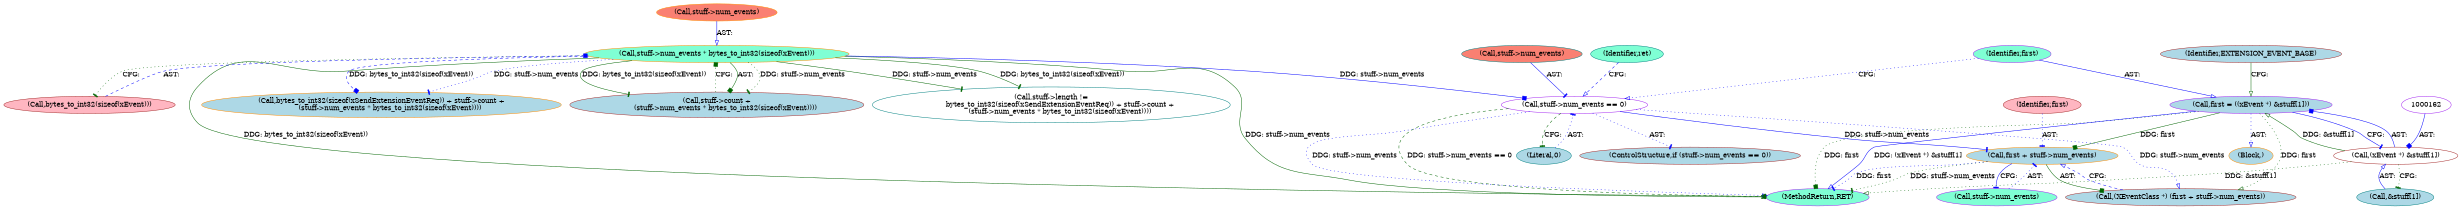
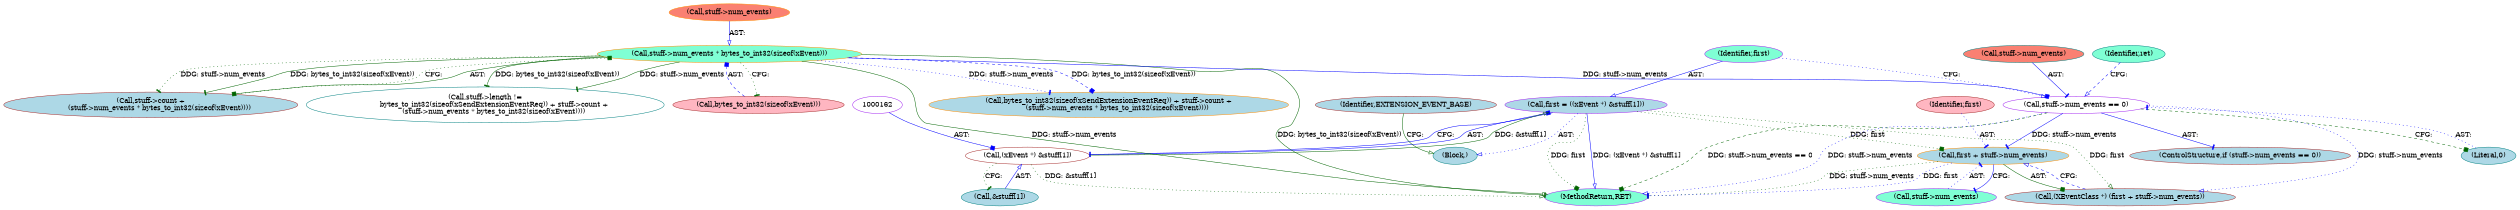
edge "(Identifier,EXTENSION_EVENT_BASE)" -> "(Call,first = ((xEvent *) &stuff[1]))": now "(Identifier,EXTENSION_EVENT_BASE)" -> "(Block,)"
edge "(Call,stuff->num_events == 0)" -> "(Literal,0)": arrowhead tee -> box
edge "(Call,stuff->num_events == 0)" -> "(ControlStructure,if (stuff->num_events == 0))": style dotted -> solid
edge "(Call,first = ((xEvent *) &stuff[1]))" -> "(Call,first + stuff->num_events)": style solid -> dotted
node "(Block,)": color darkorange -> teal
